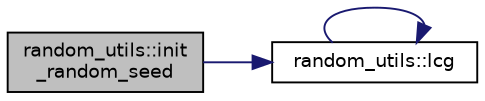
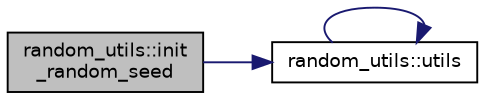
node "random_utils::lcg": label "random_utils::lcg" -> "random_utils::utils"
